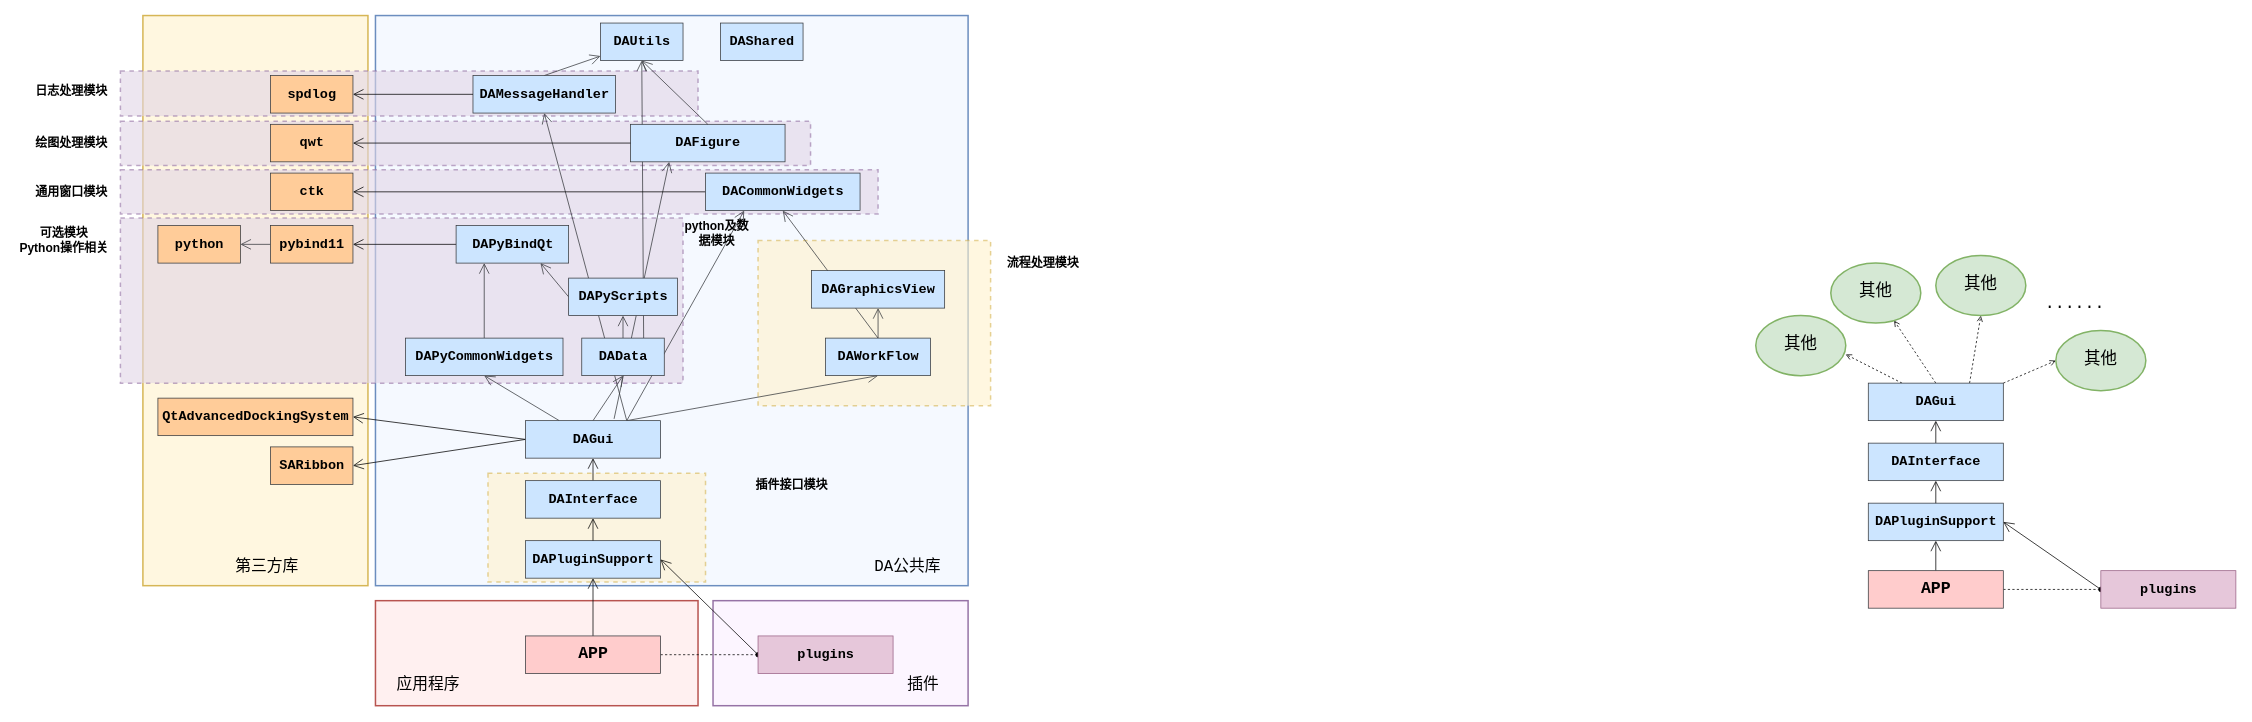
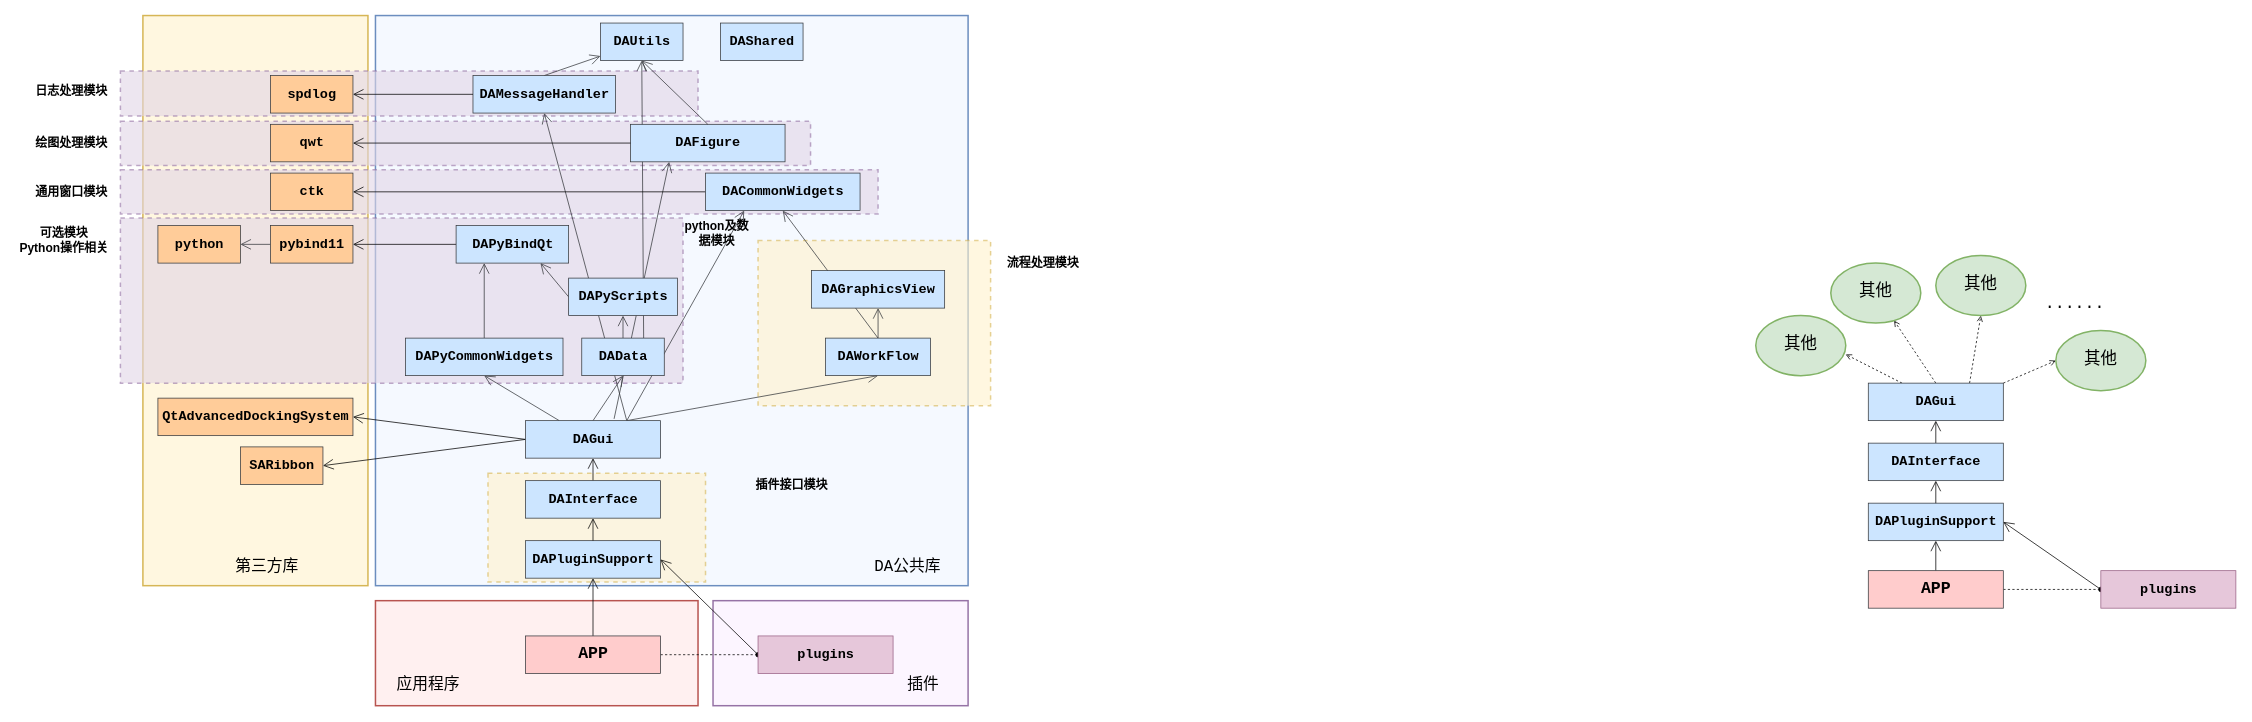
node "SARibbon": moved (312, 465) -> (282, 465)
